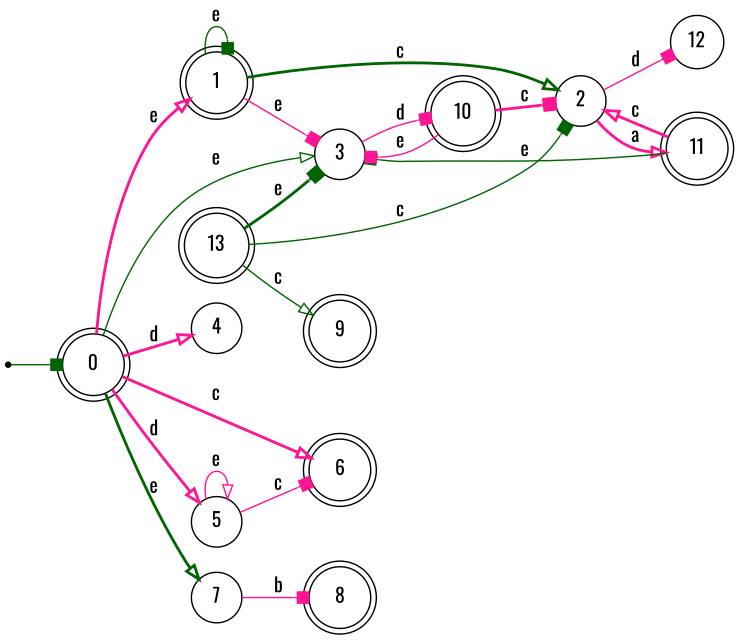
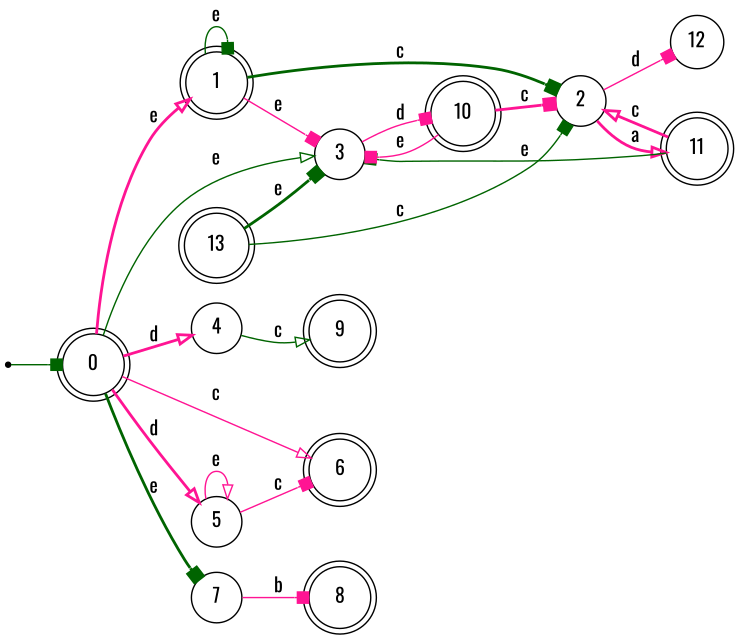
edge "1" -> "2": arrowhead onormal -> box
edge "13" -> "9": now "4" -> "9"
edge "0" -> "6": style bold -> solid
edge "0" -> "7": arrowhead onormal -> box
